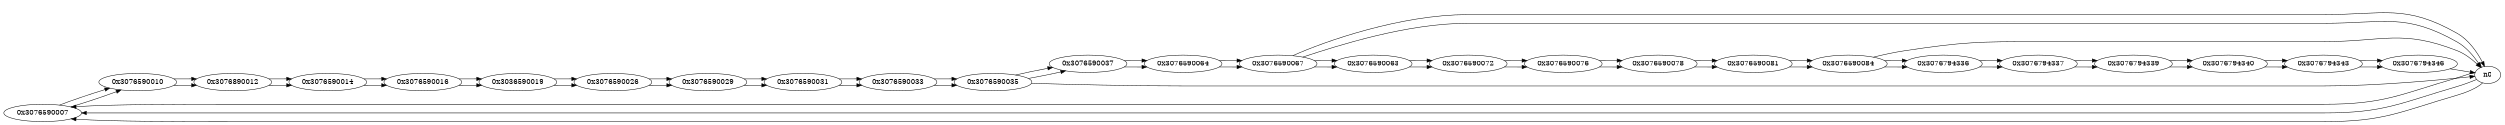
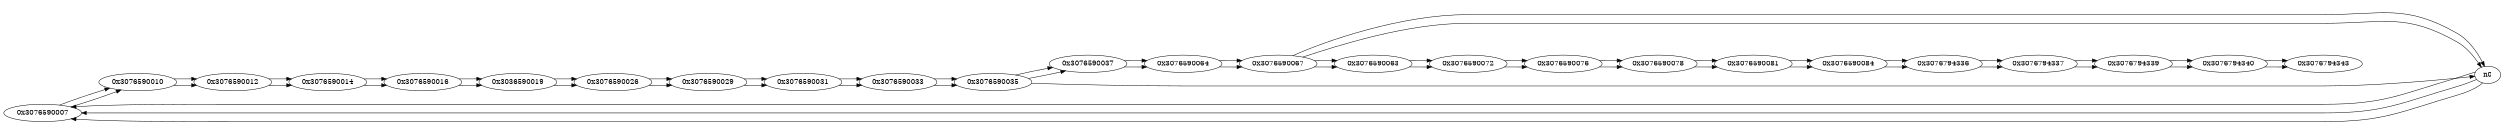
edge "0x3076590084" -> "n0": removed
node "0x3076794346": removed
node "0x3076890012": label "0x3076890012" -> "0x3076590012"
